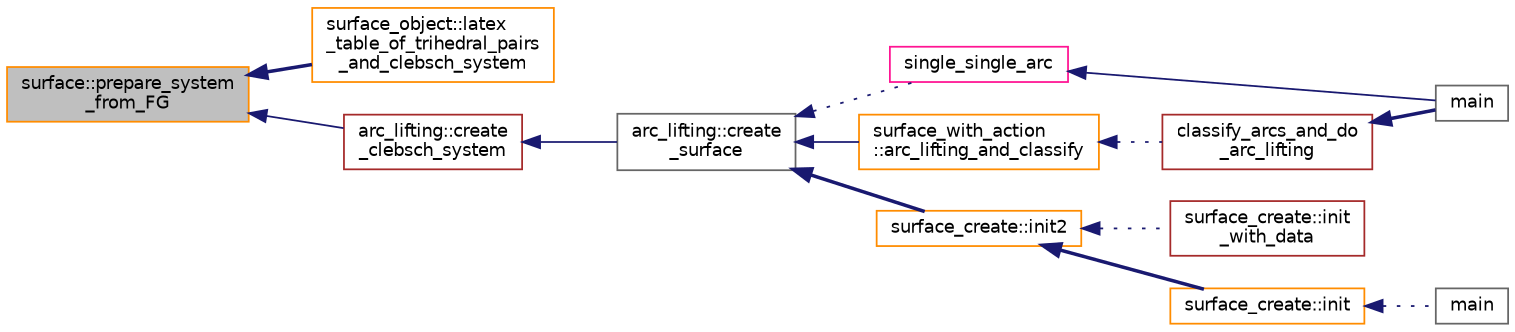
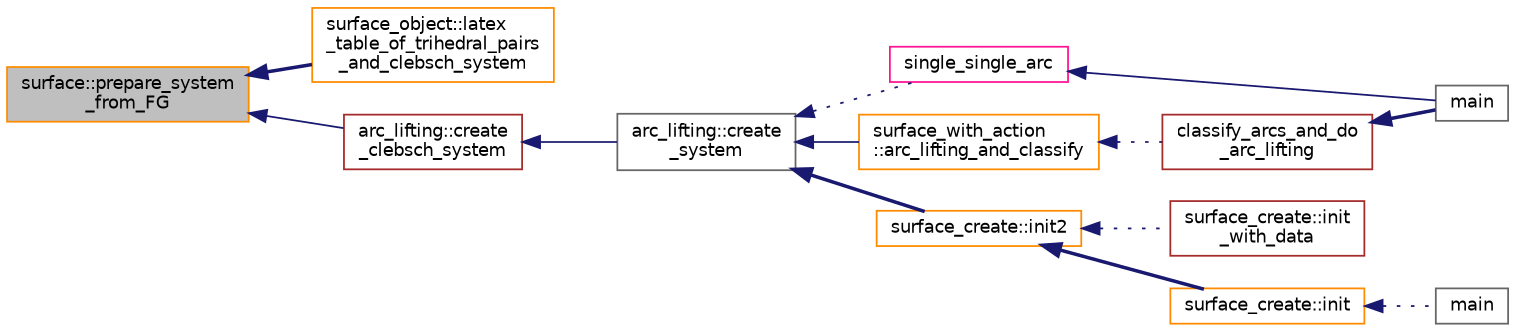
node "arc_lifting::create _surface": label "arc_lifting::create _surface" -> "arc_lifting::create _system"
